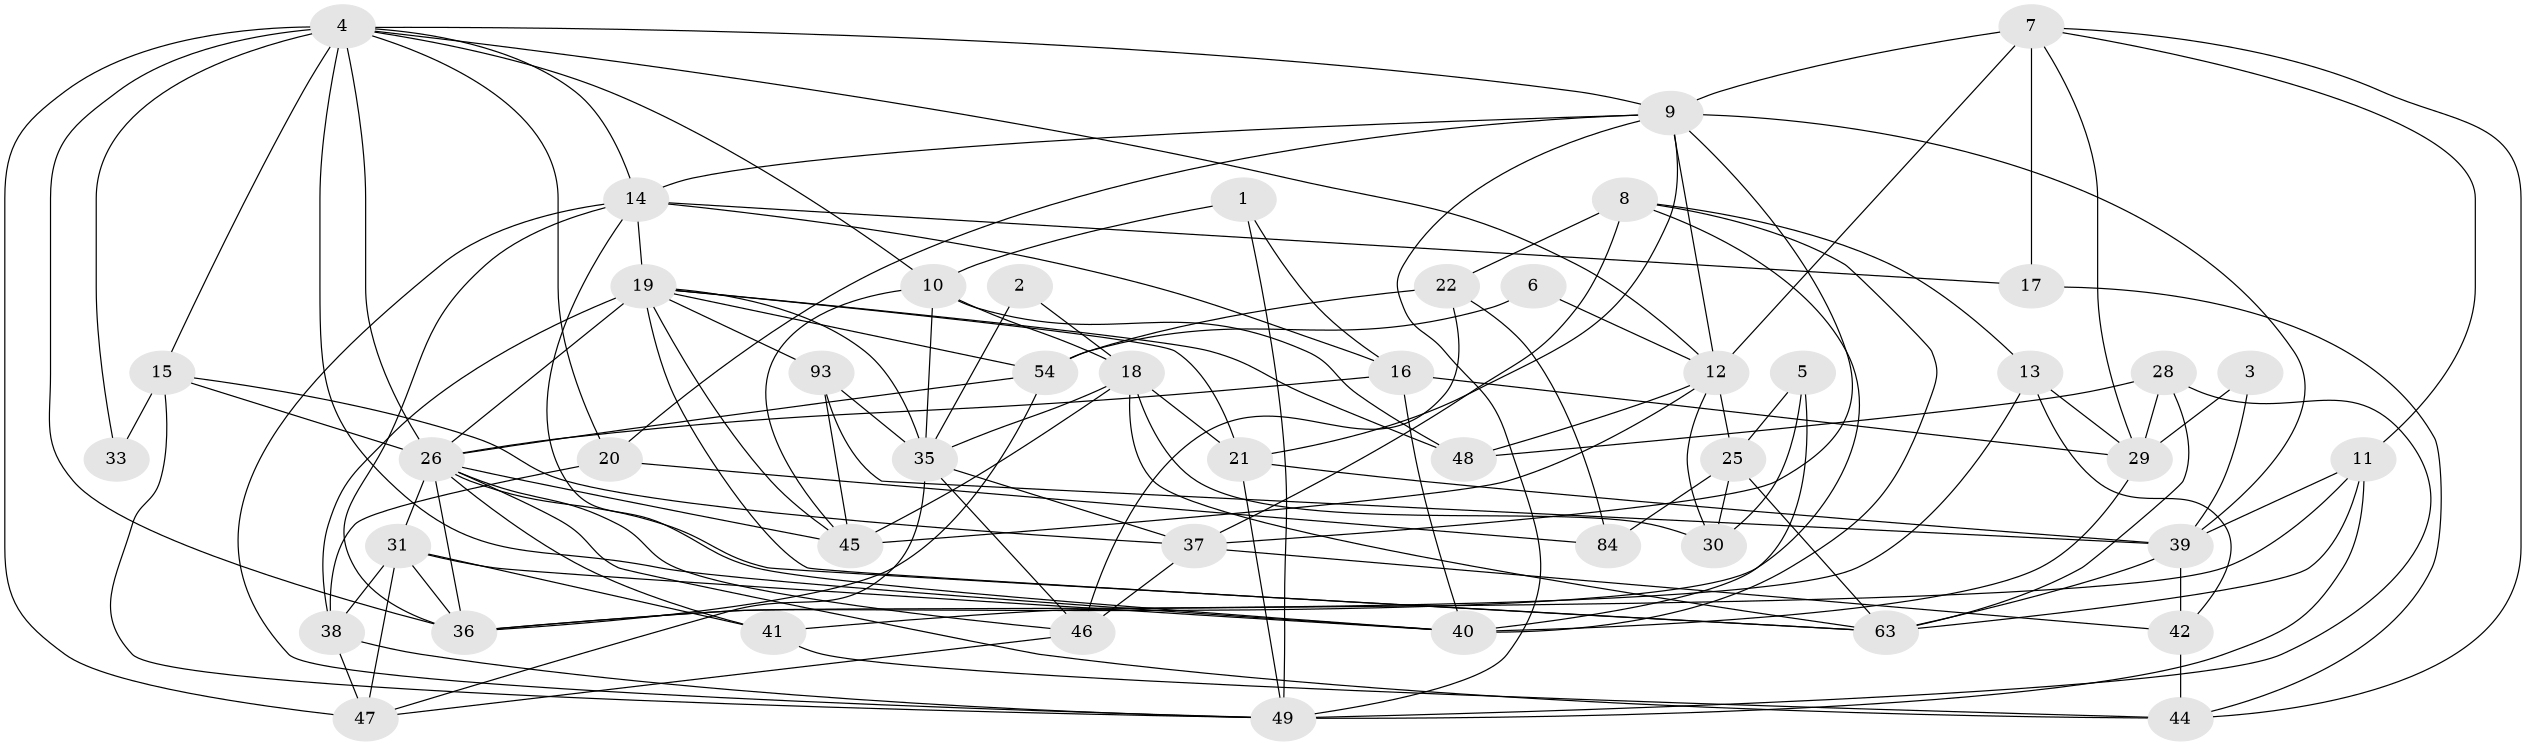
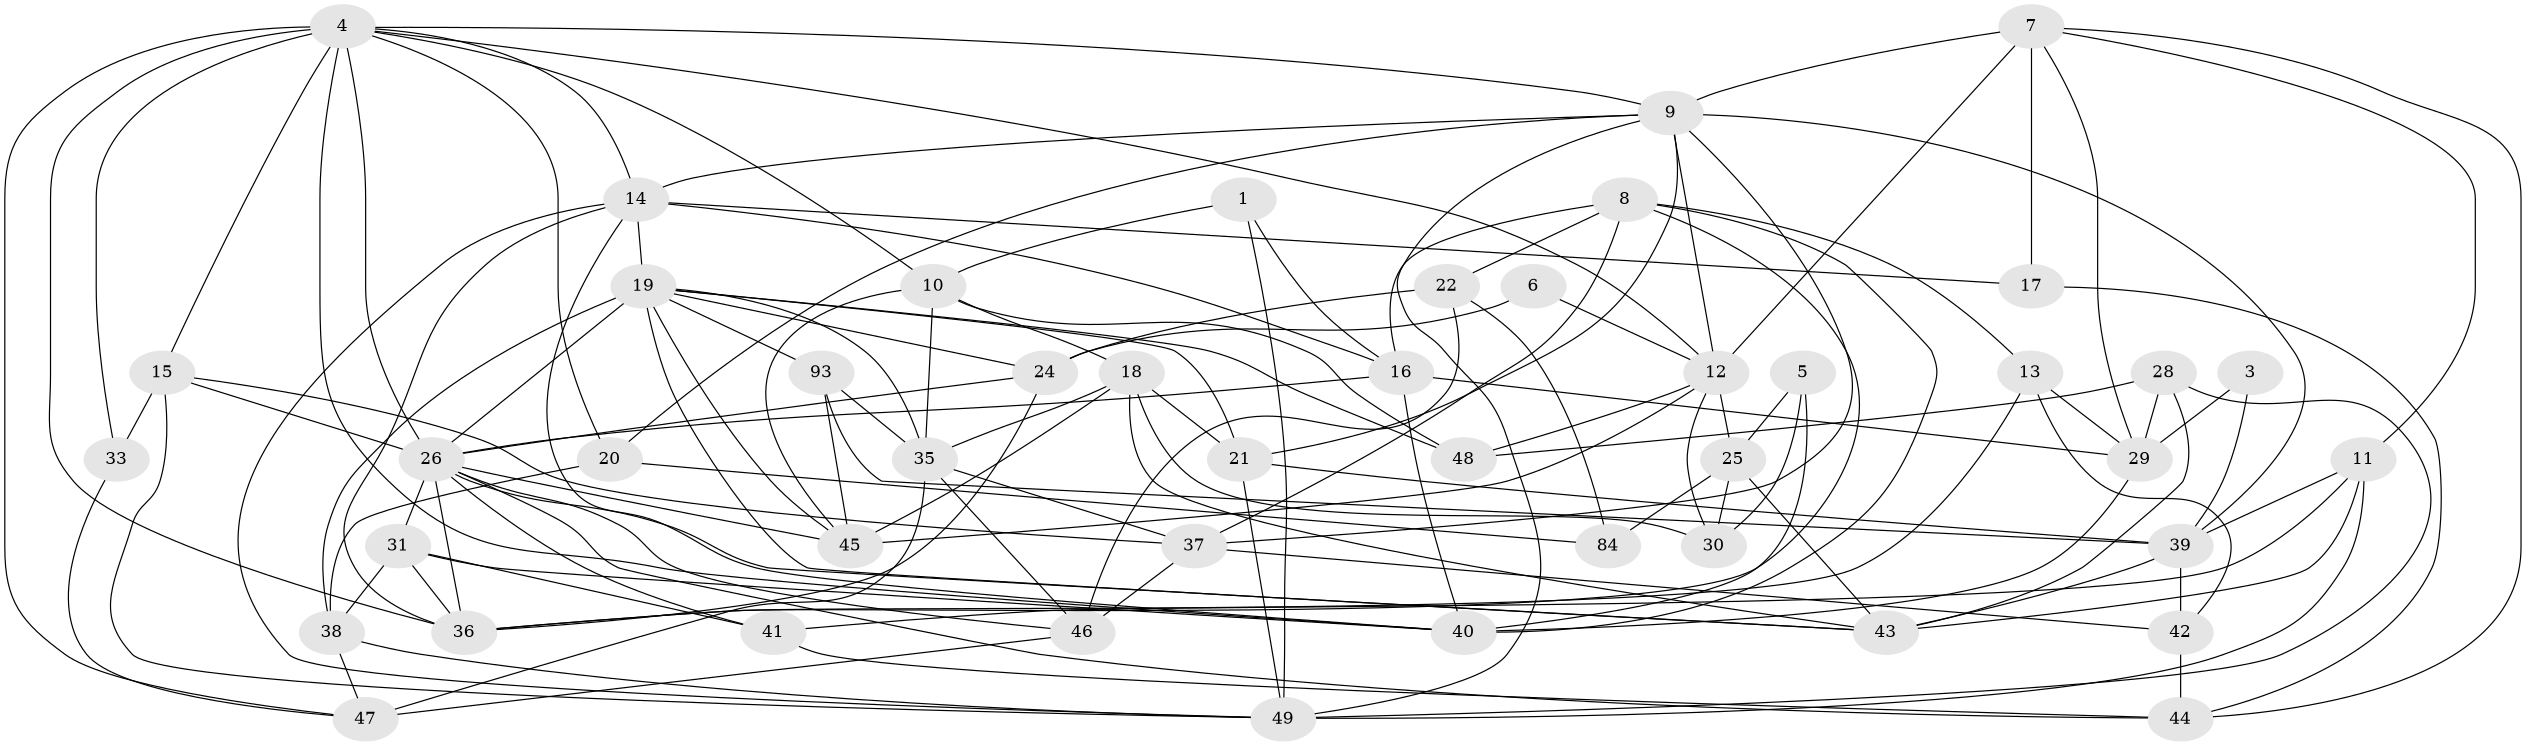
edge "8" -- "16": added
node "2": removed
node "54": label "54" -> "24"
edge "31" -- "47": now "33" -- "47"
node "63": label "63" -> "43"
